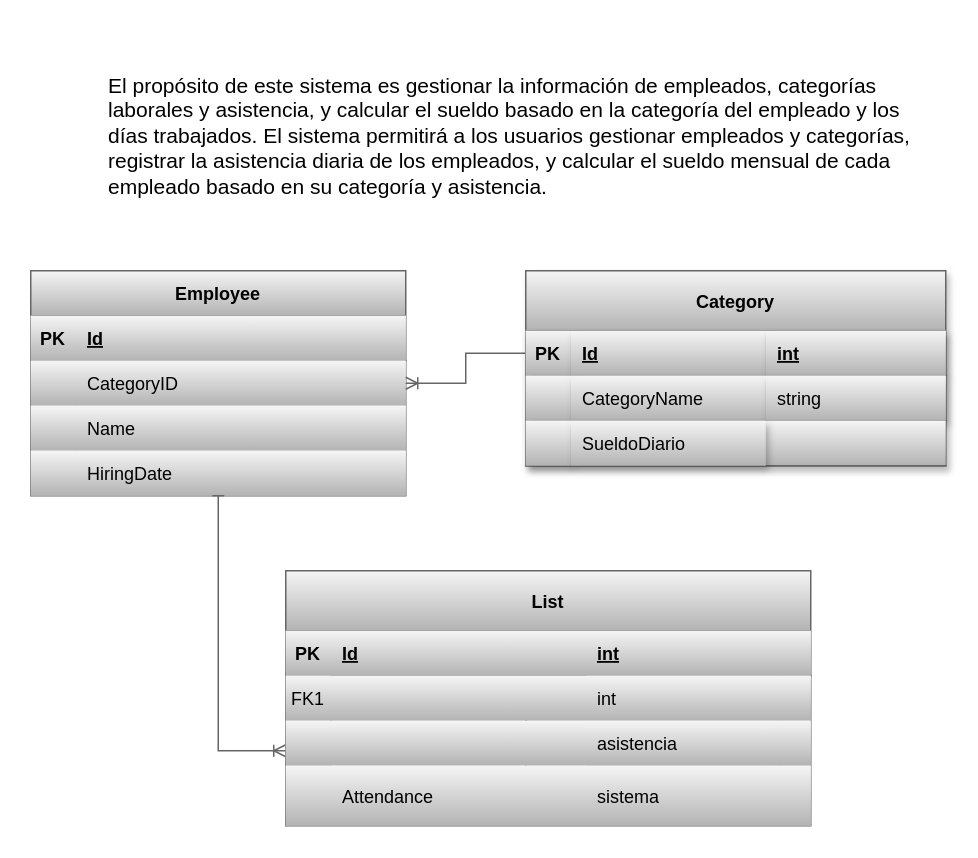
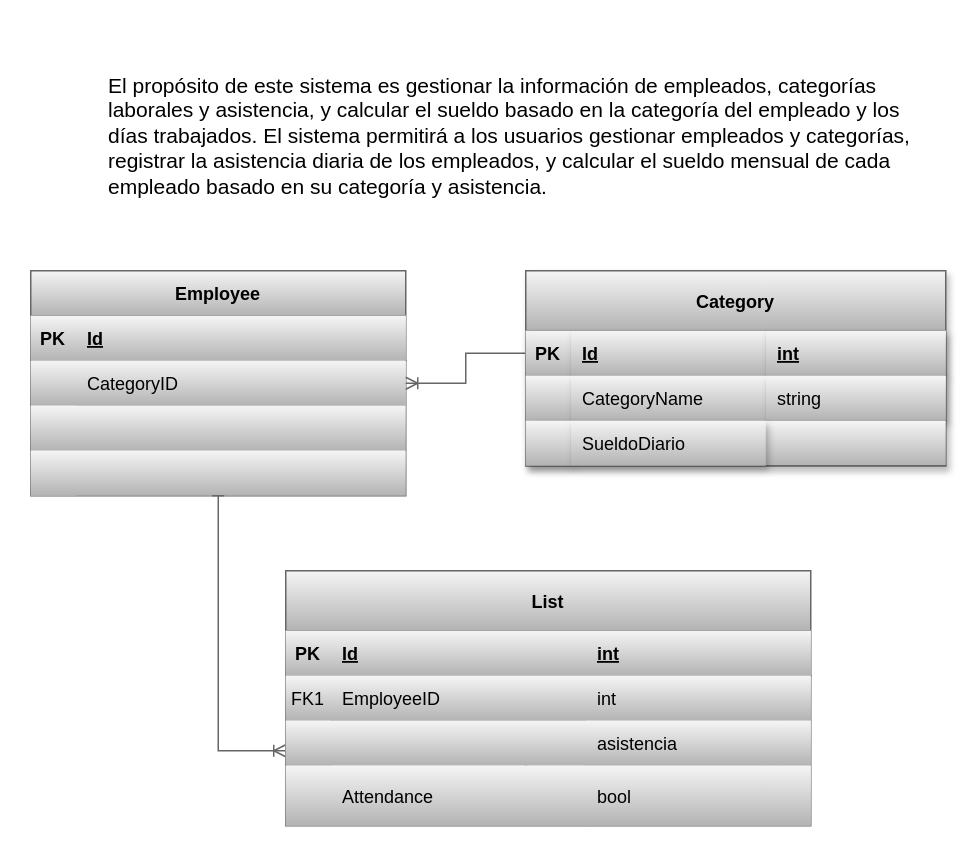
node "Name": removed
node "HiringDate": removed
node "EmployeeID": added
node "sistema": label "sistema" -> "bool"
